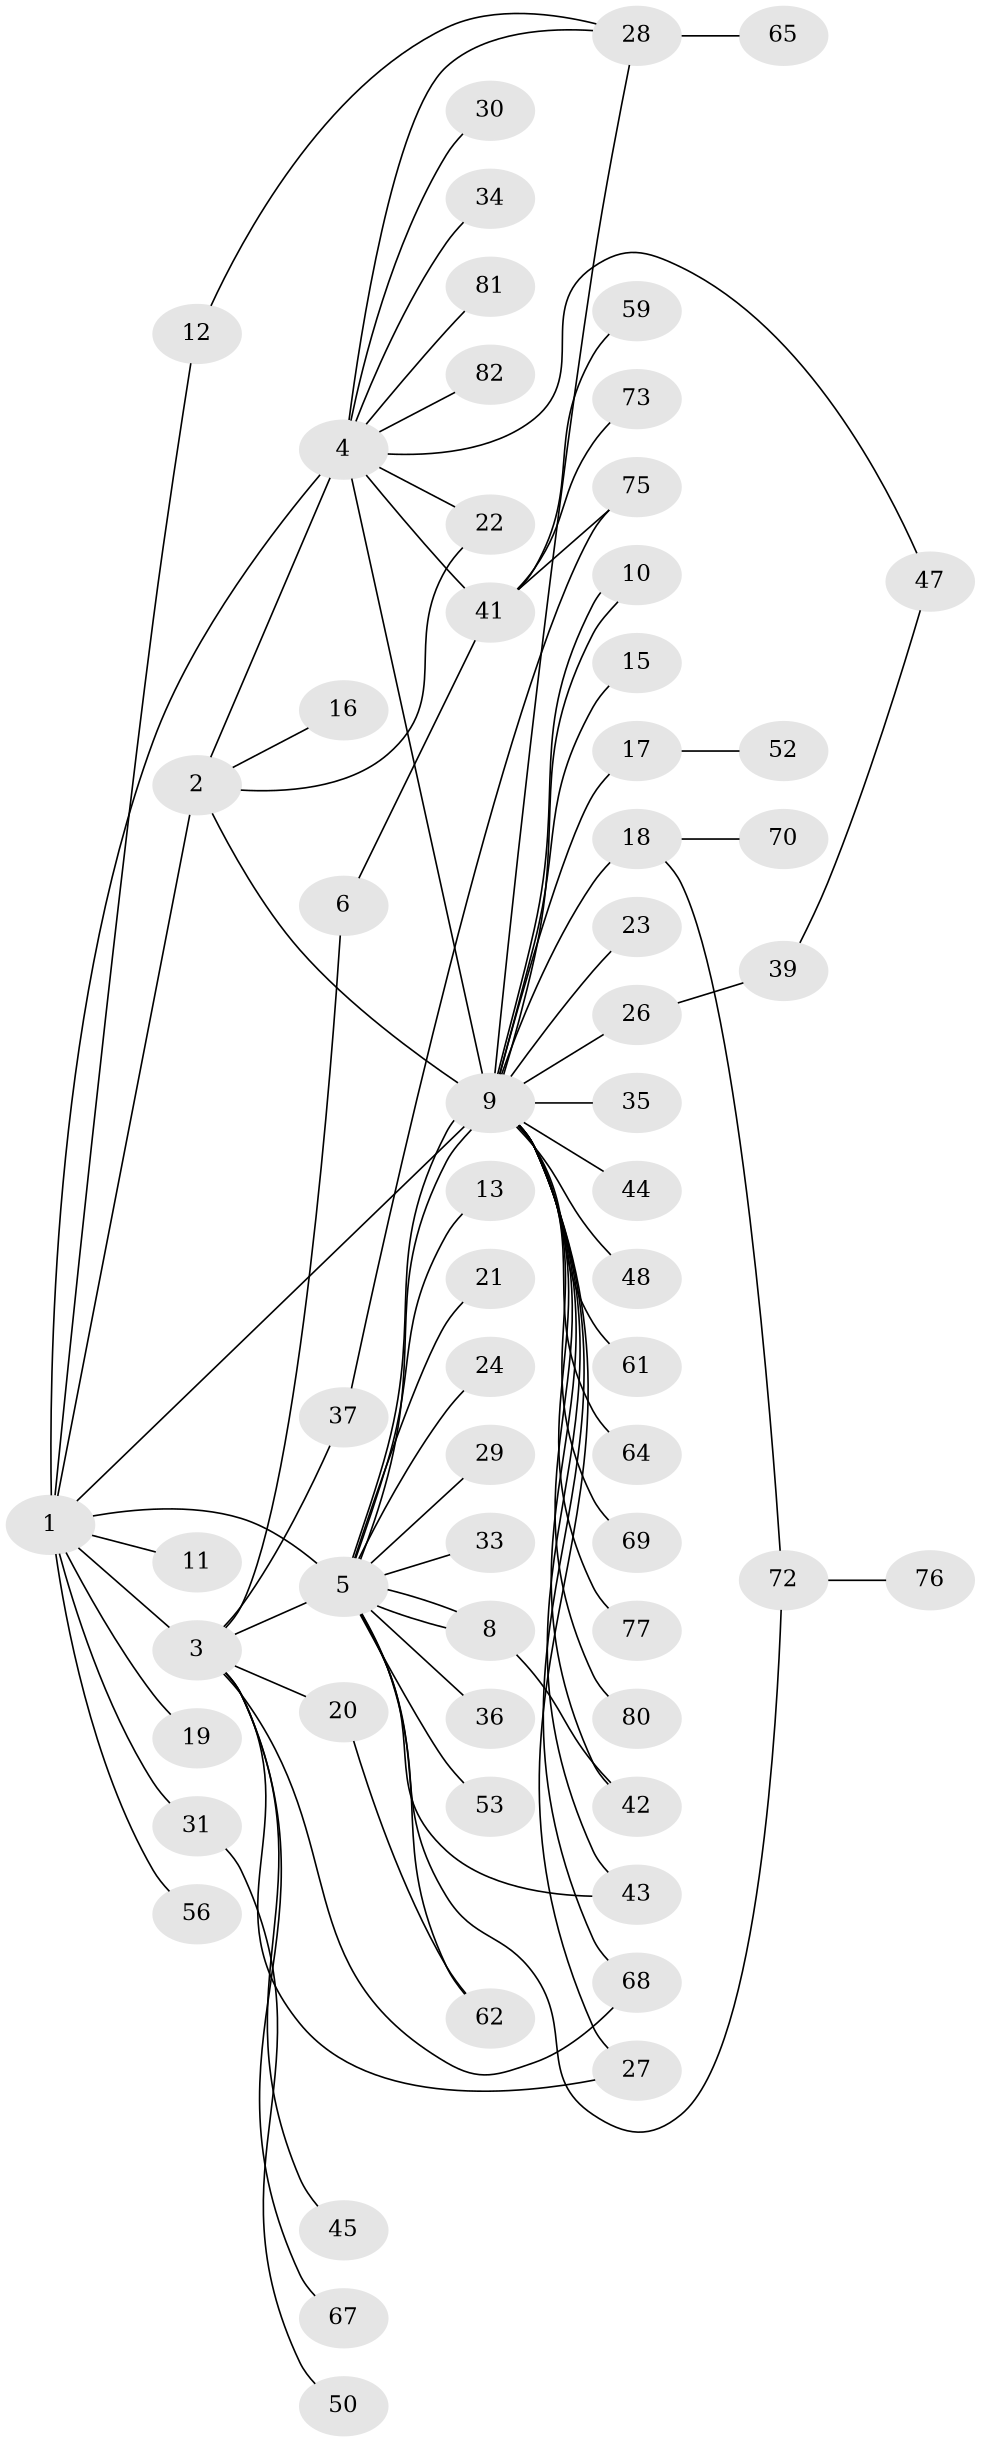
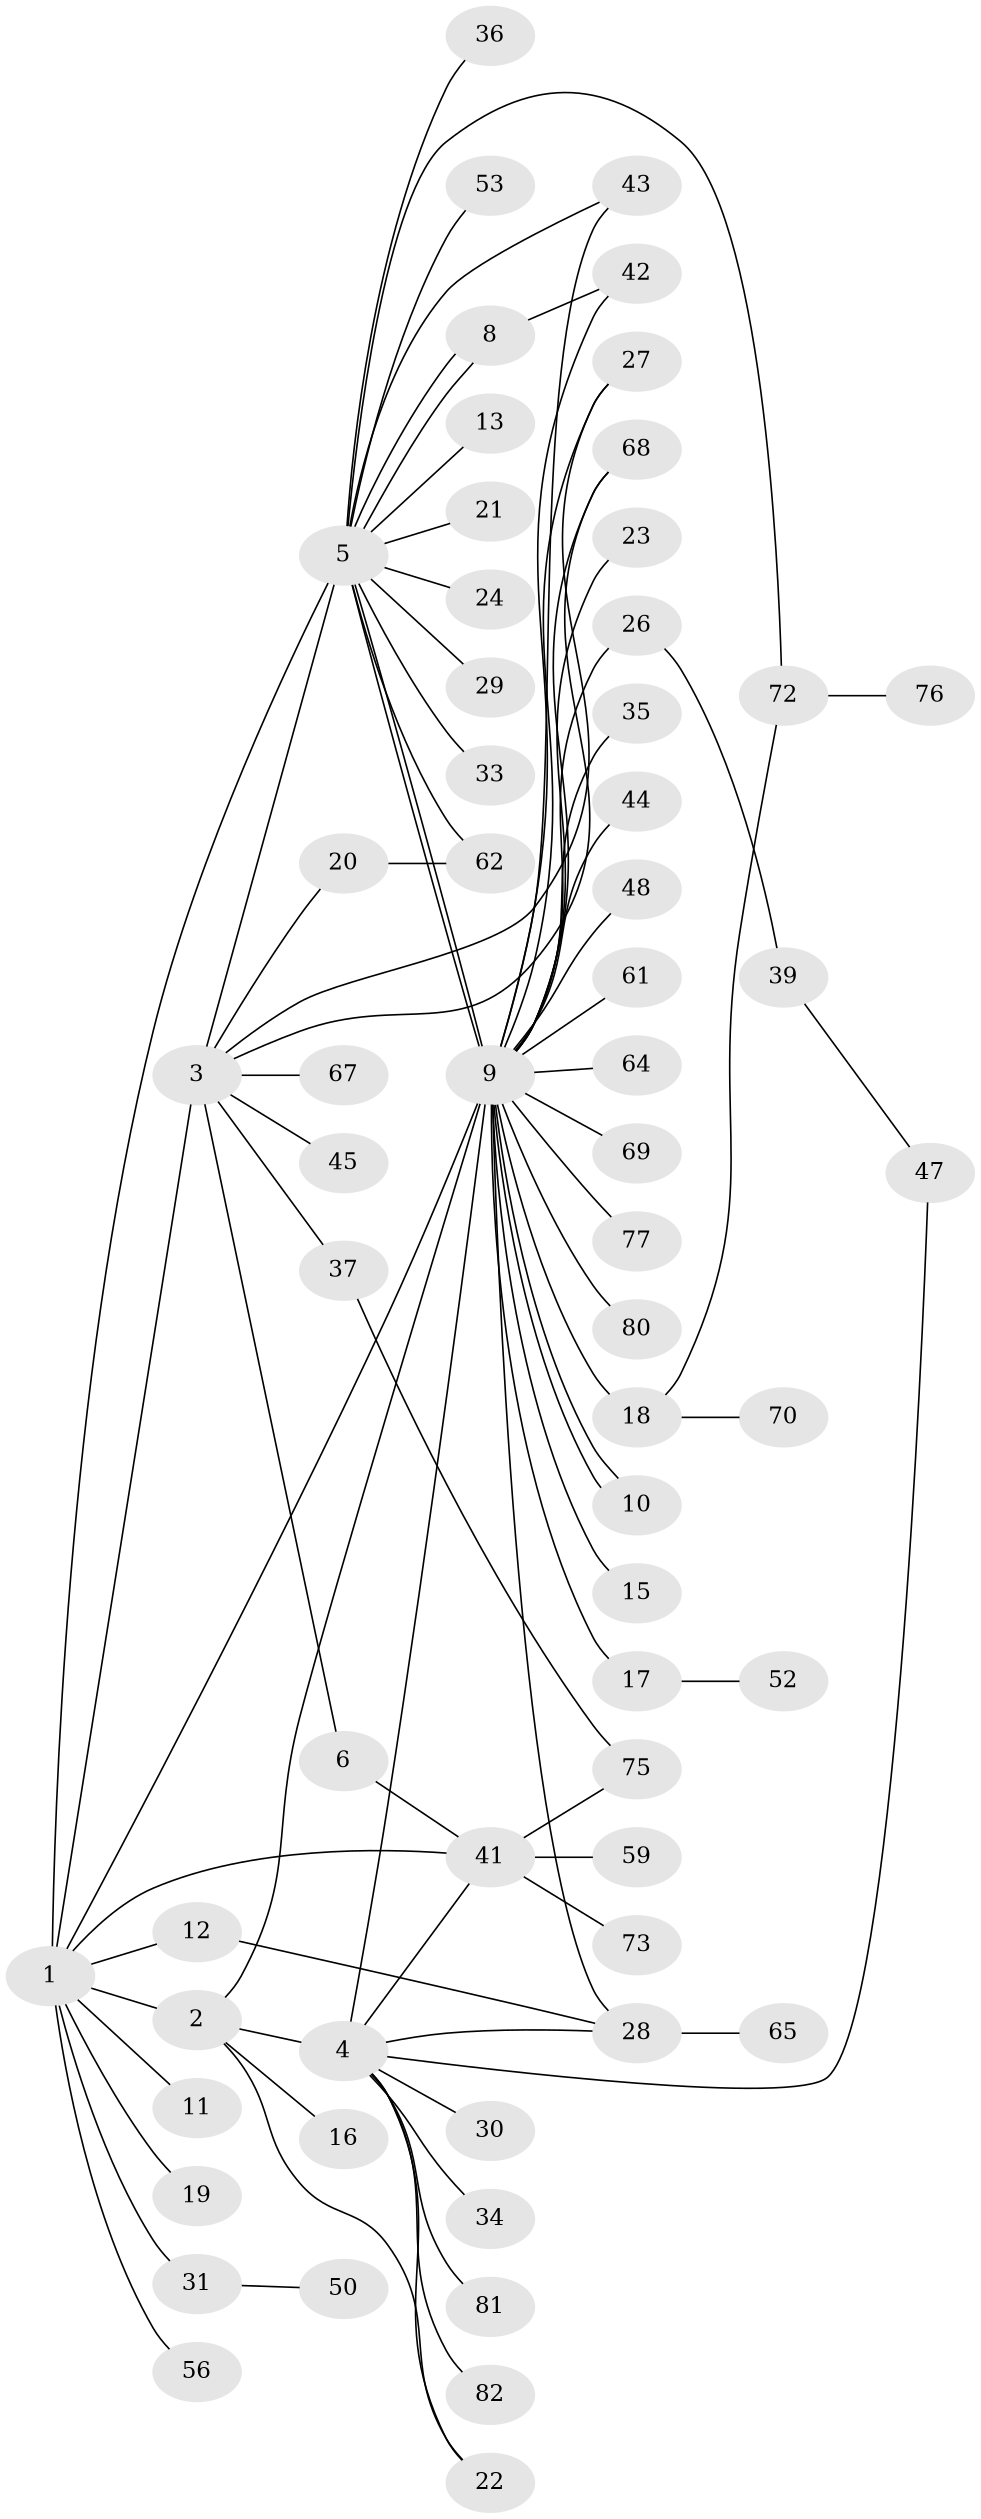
edge "4" -- "1": now "41" -- "1"
